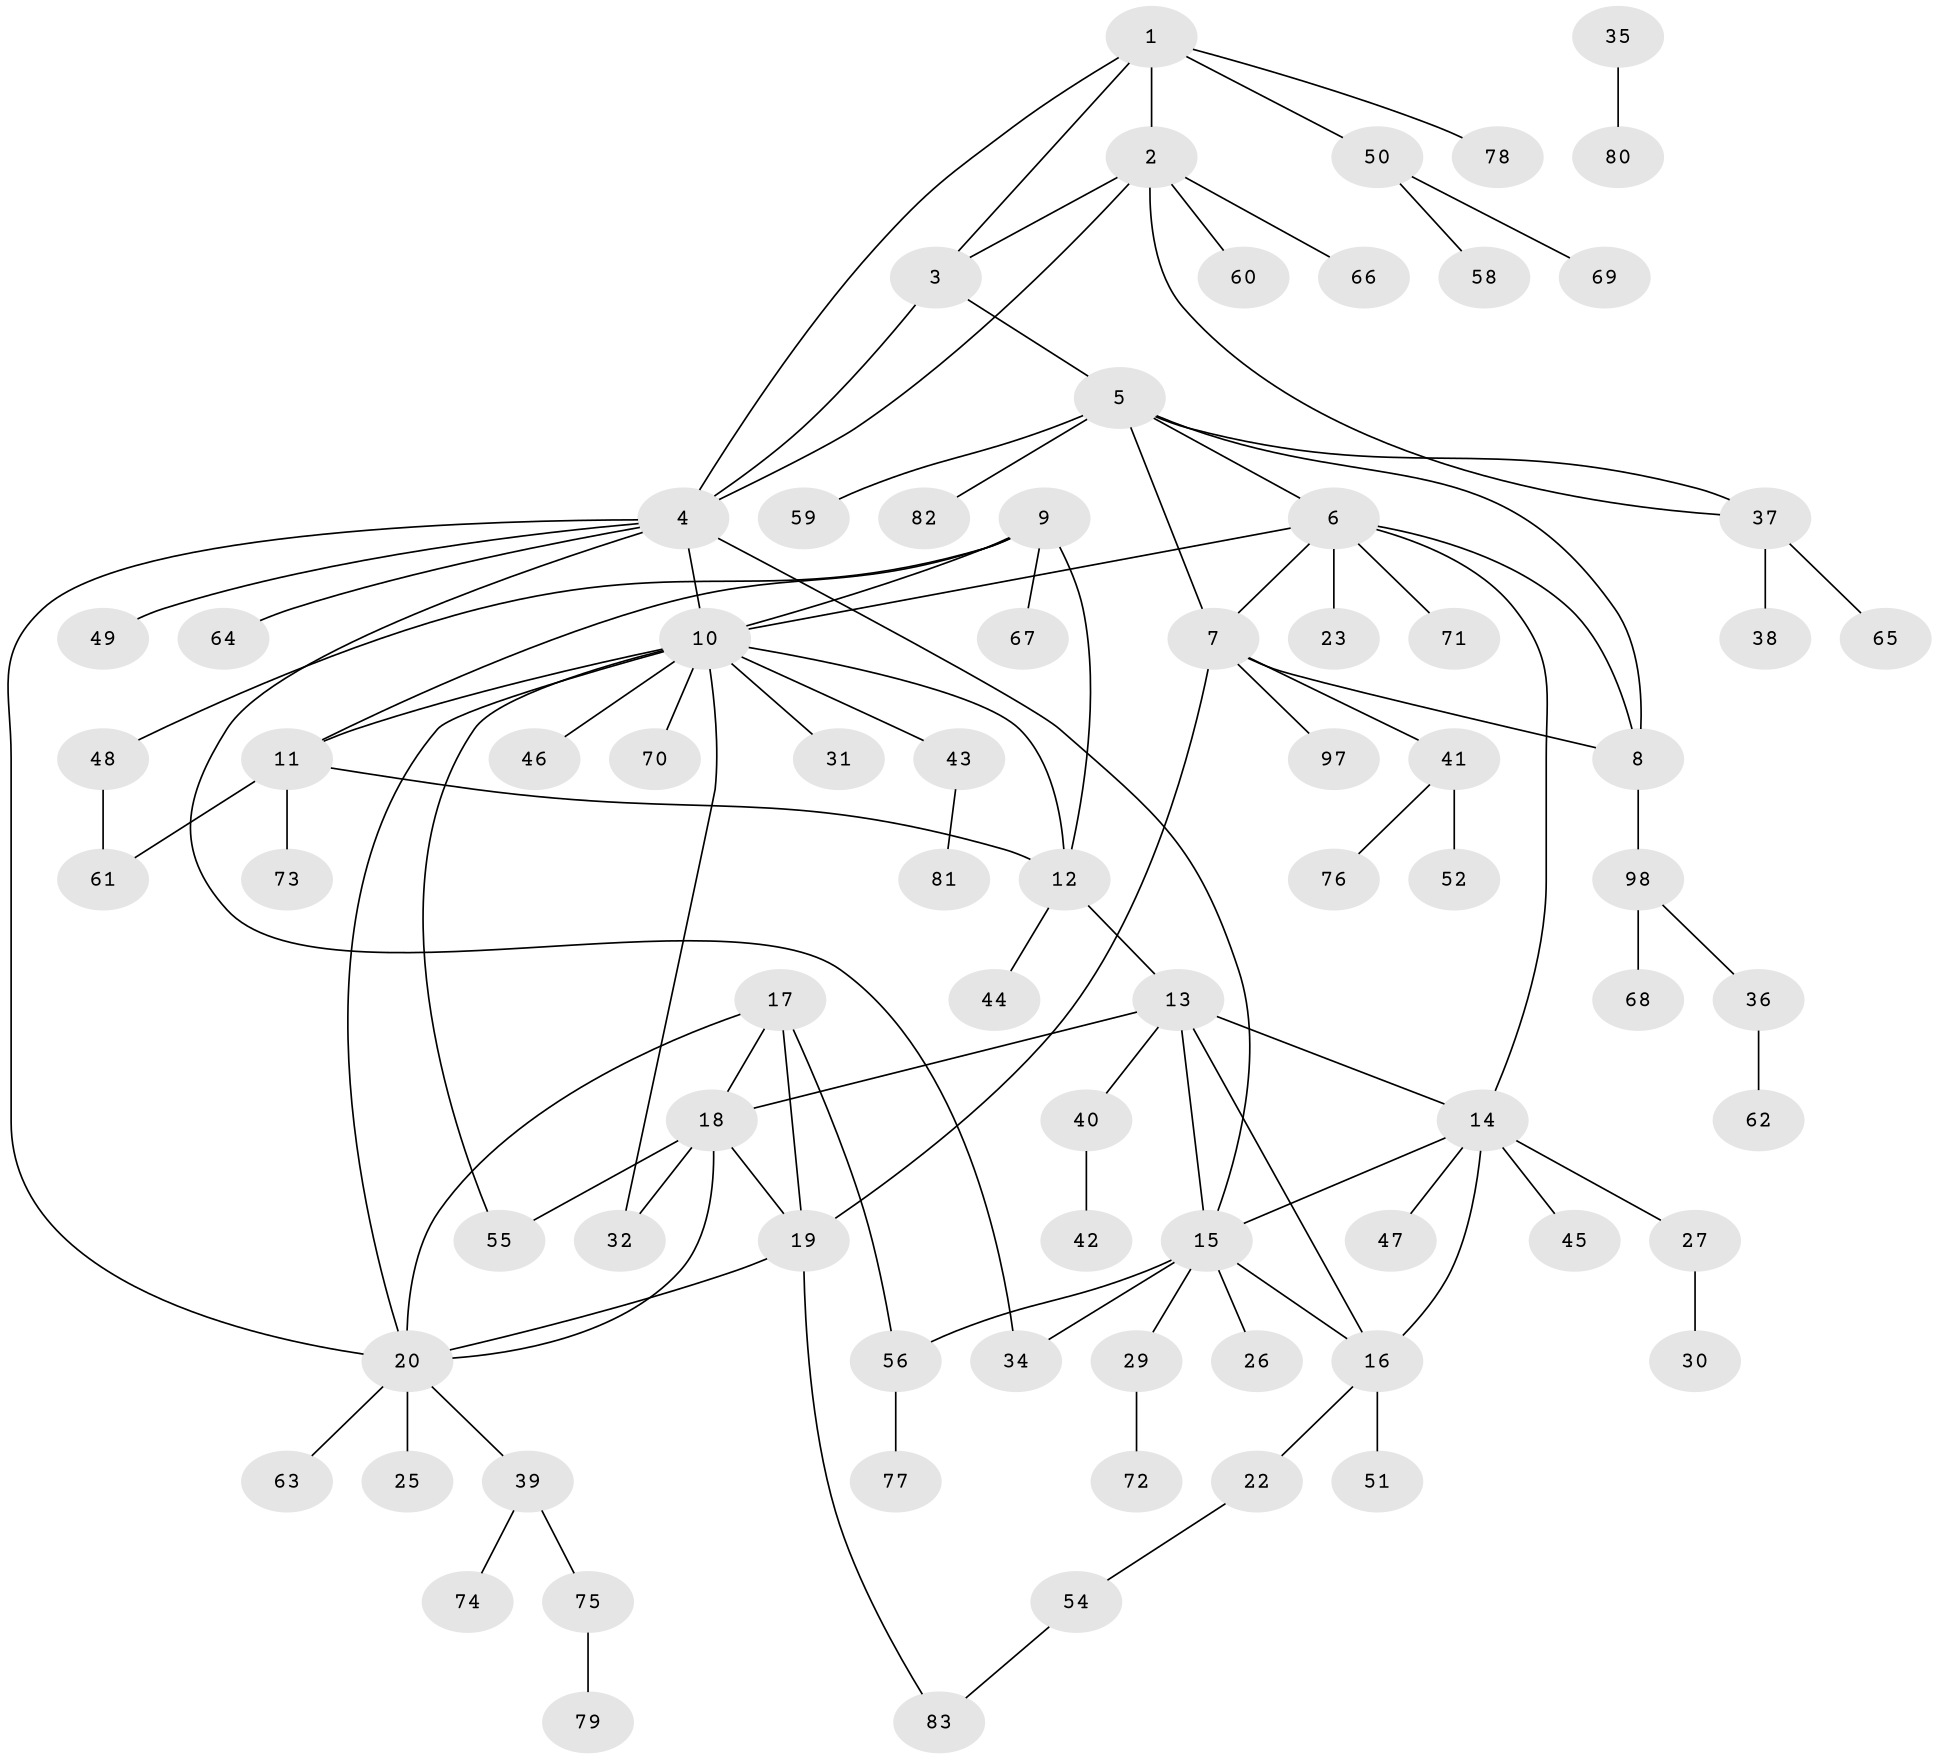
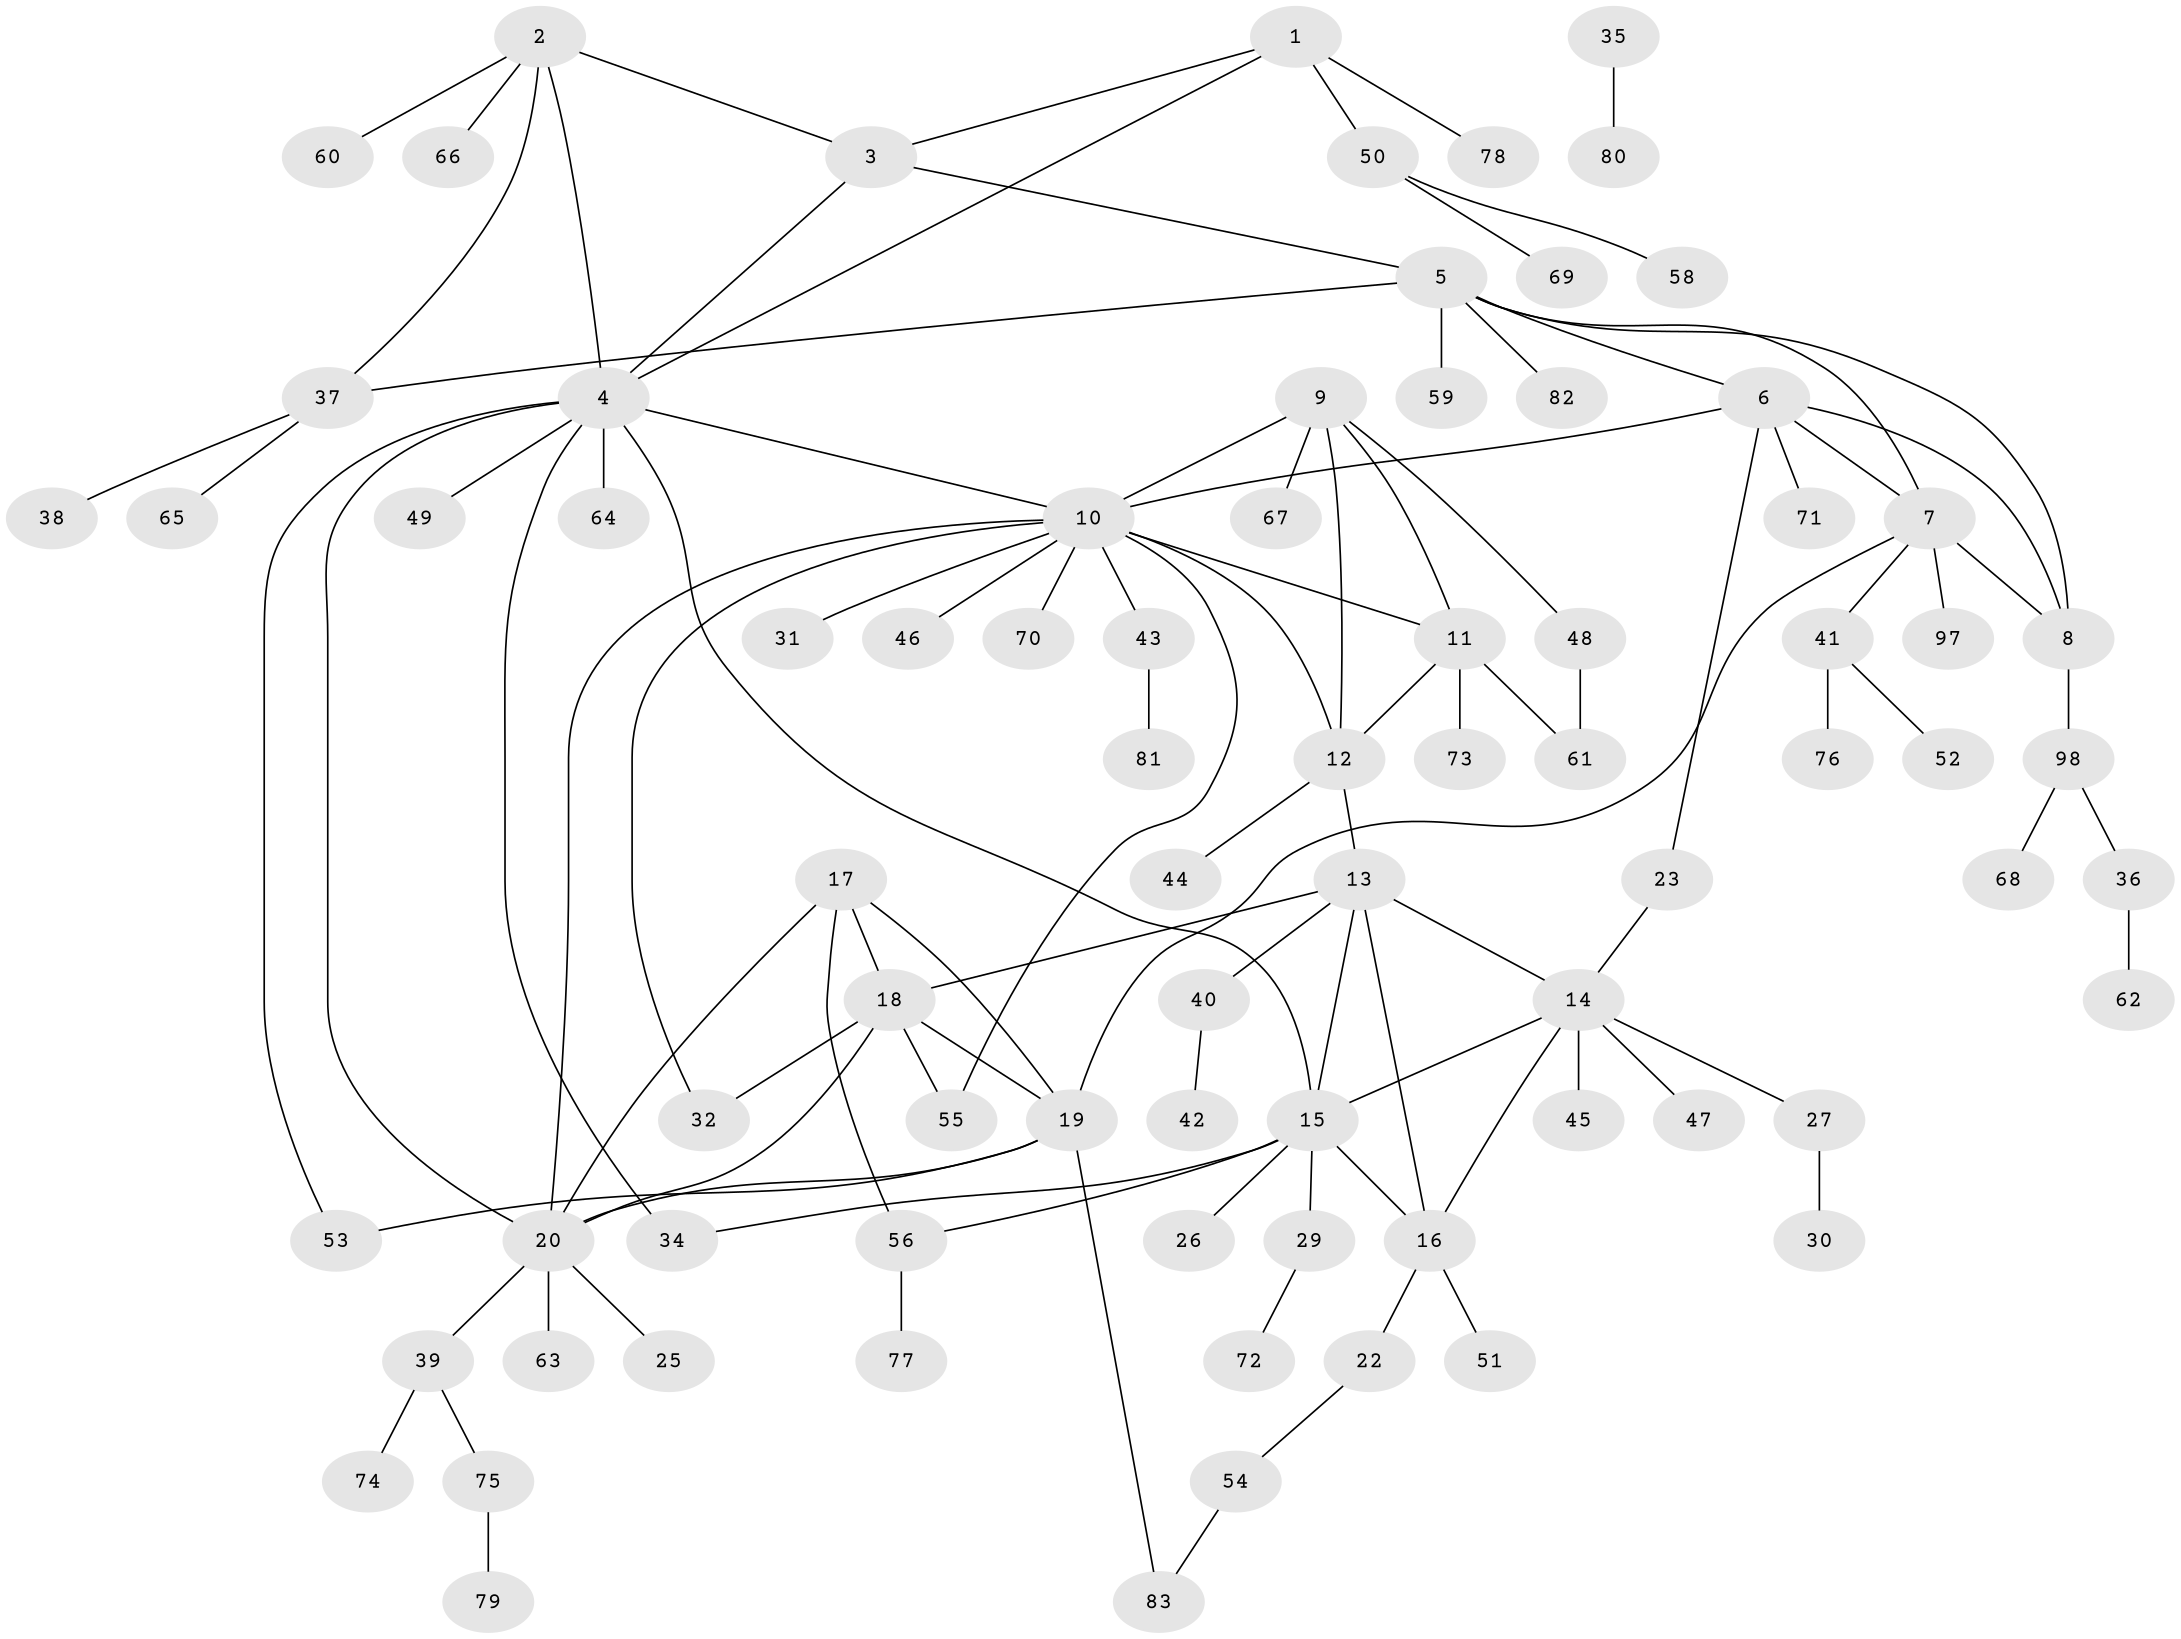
edge "1" -- "2": removed
edge "6" -- "14": now "23" -- "14"
node "53": added
